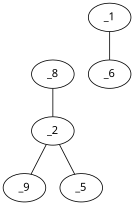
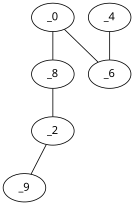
node "_0": added
node "_1": label "_1" -> "_4"
node "_5": removed
